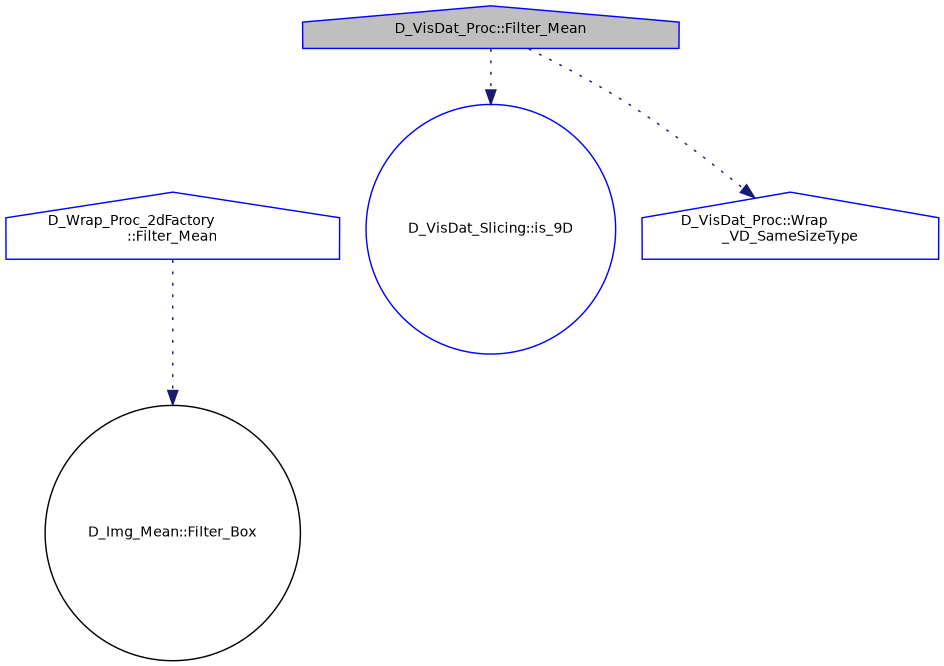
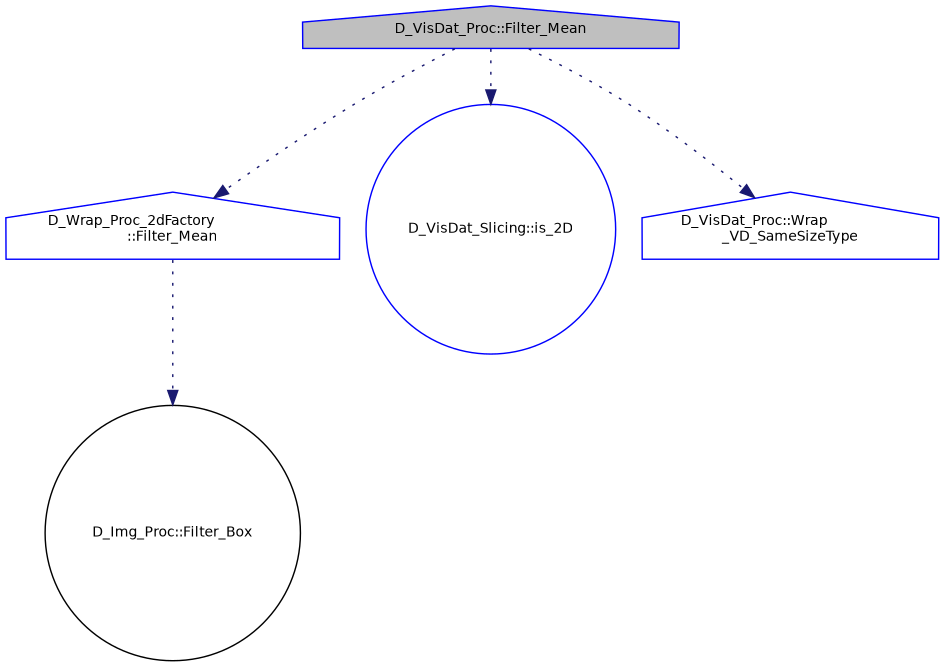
edge "D_VisDat_Proc::Filter_Mean" -> "D_Wrap_Proc_2dFactory ::Filter_Mean": added
node "D_VisDat_Slicing::is_9D": label "D_VisDat_Slicing::is_9D" -> "D_VisDat_Slicing::is_2D"
node "D_Img_Mean::Filter_Box": label "D_Img_Mean::Filter_Box" -> "D_Img_Proc::Filter_Box"
